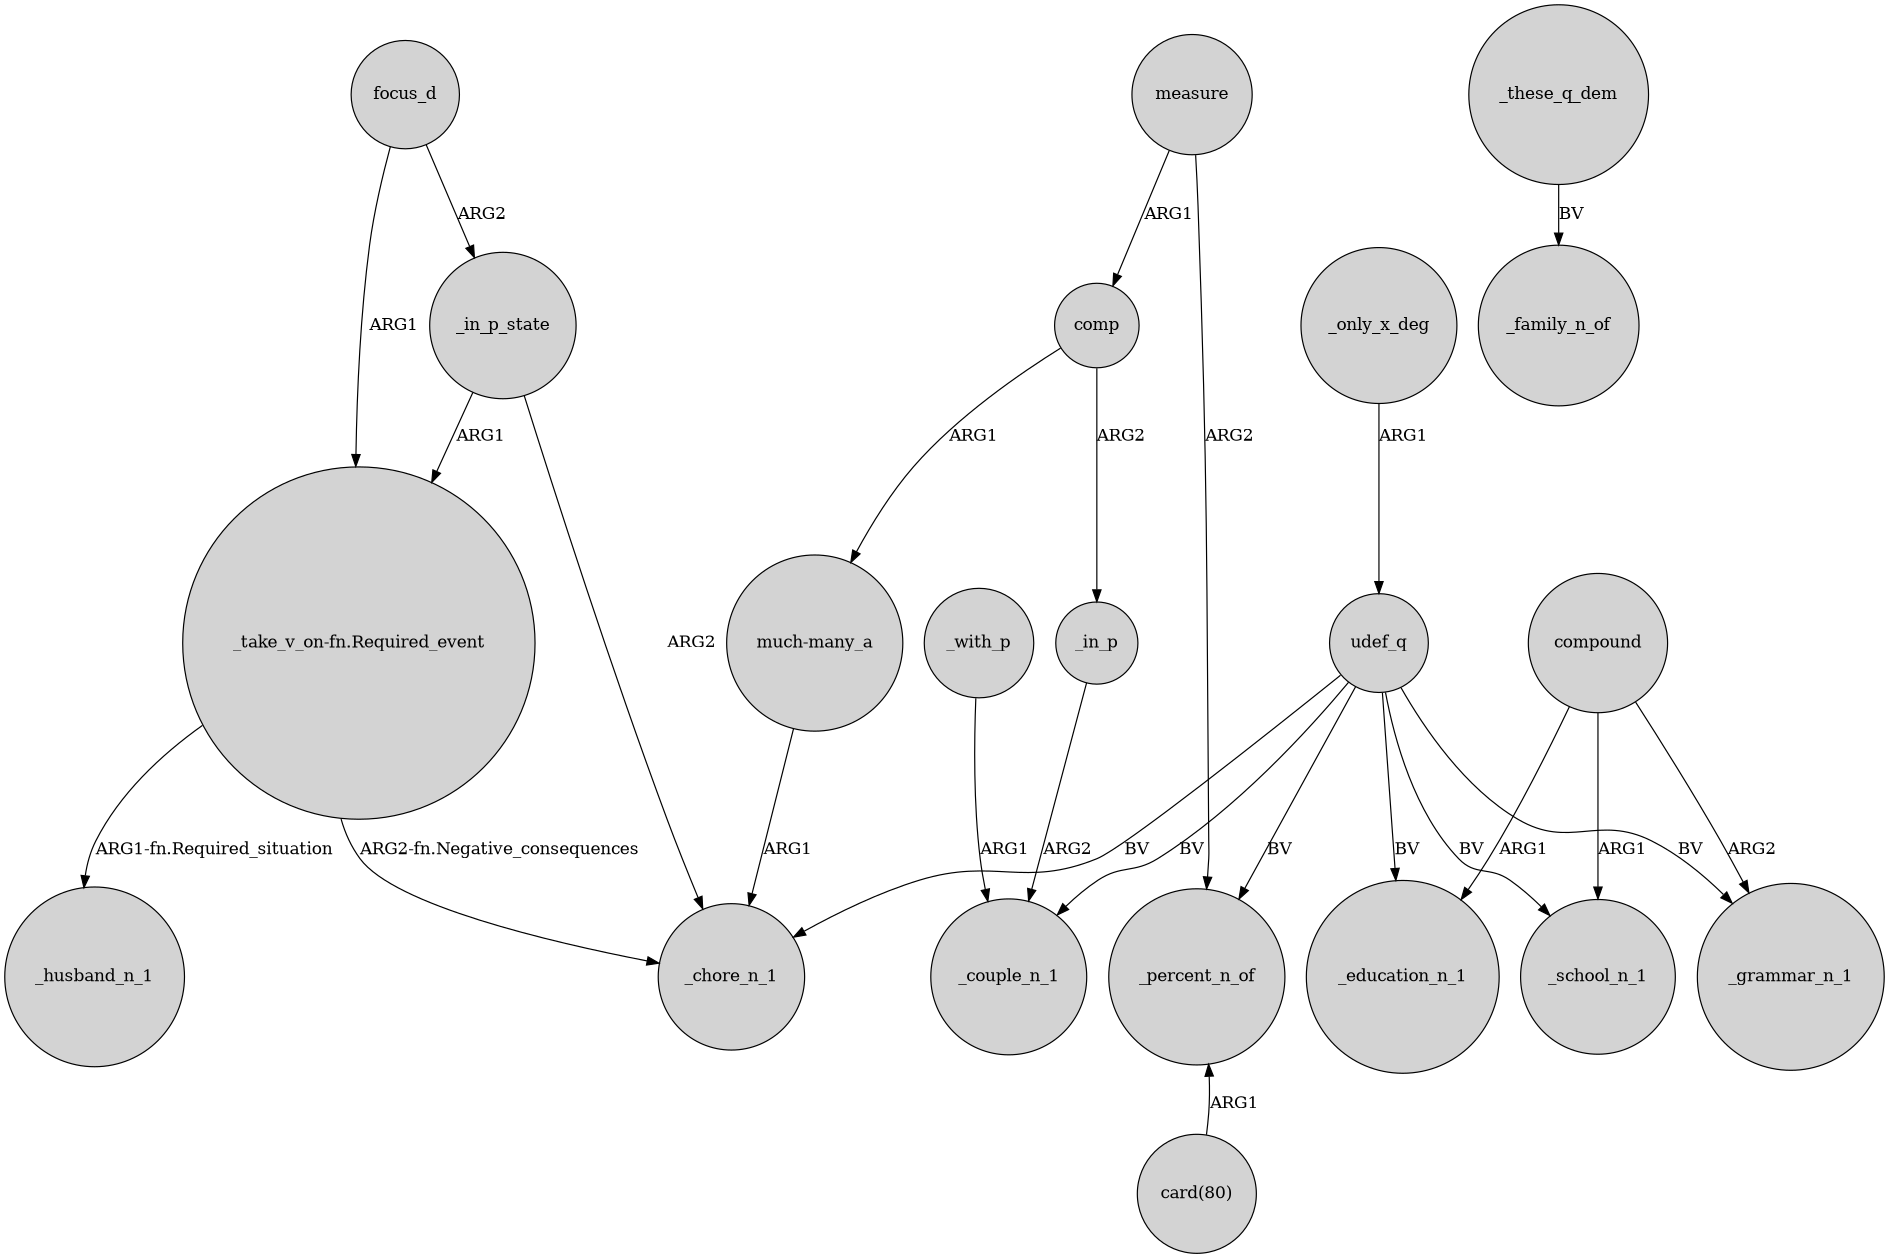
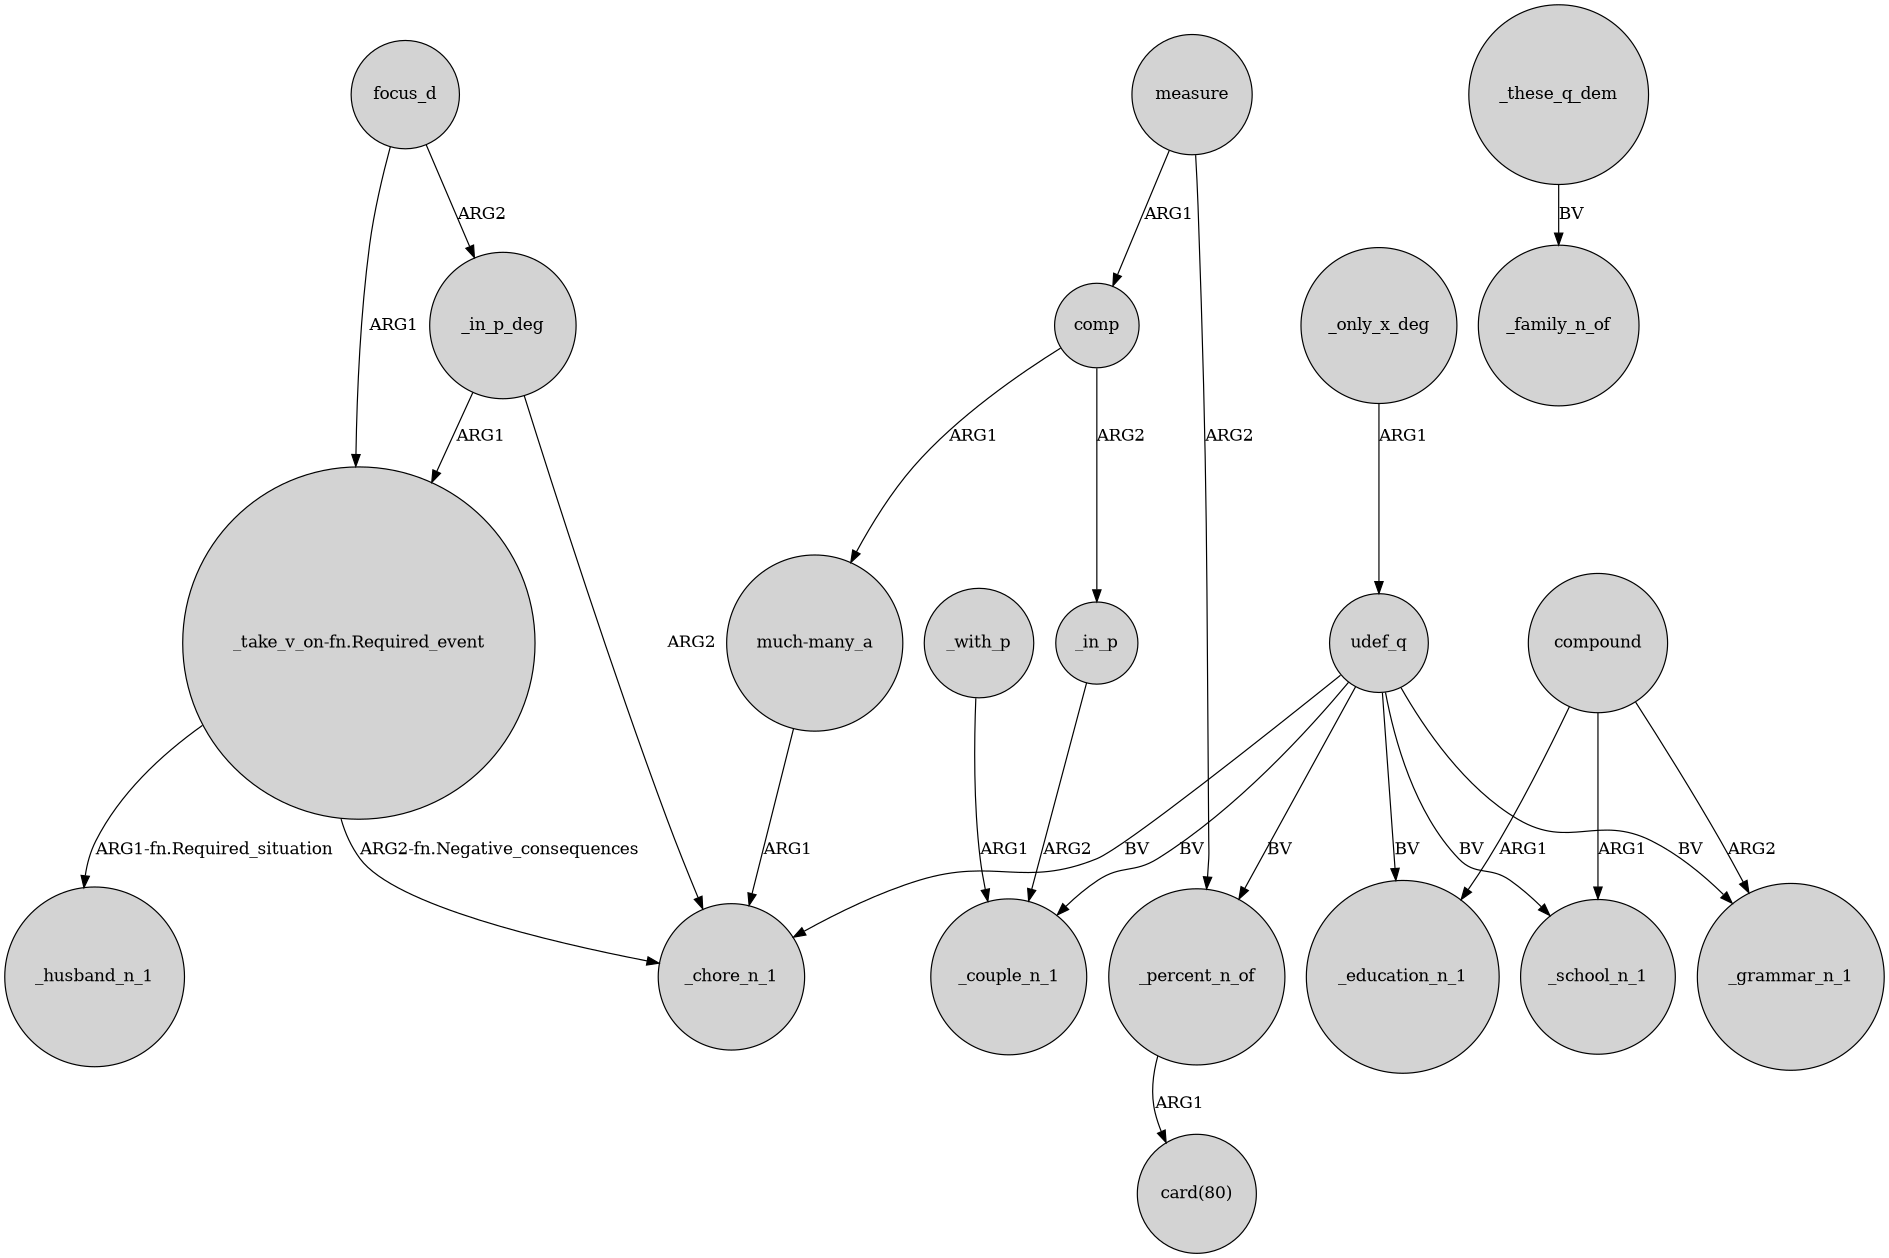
node "_in_p_state": label "_in_p_state" -> "_in_p_deg"
edge "card(80)" -> "_percent_n_of": reversed
